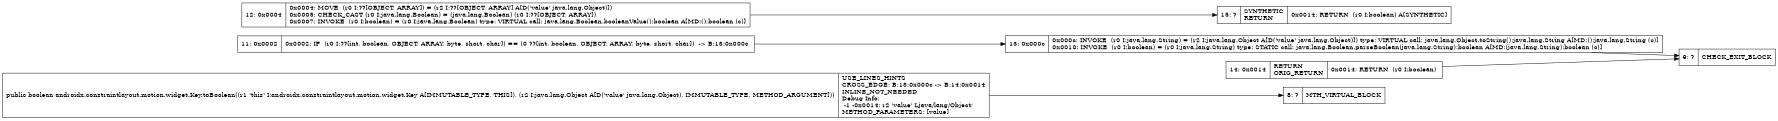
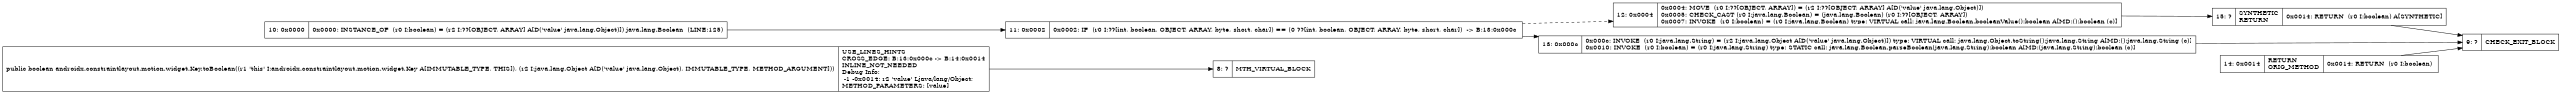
edge "11: 0x0002" -> "12: 0x0004": added
node "10: 0x0000": added
edge "15: ?" -> "9: ?": added
node "14: 0x0014": text "ORIG_RETURN" -> "ORIG_METHOD"
